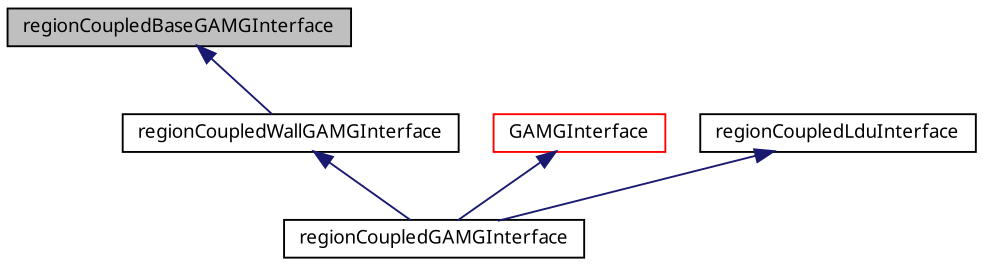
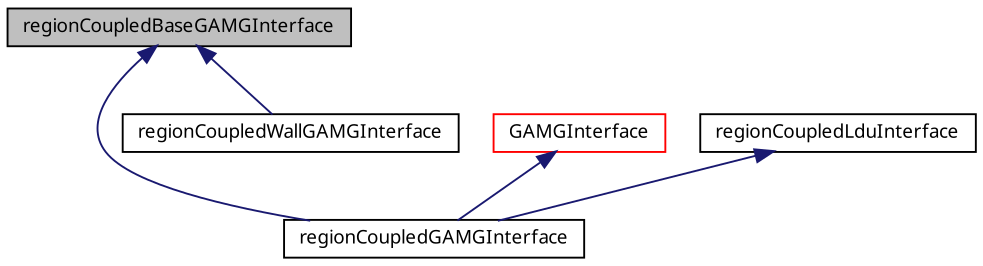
edge "regionCoupledGAMGInterface" -> "regionCoupledWallGAMGInterface": now "regionCoupledGAMGInterface" -> "regionCoupledBaseGAMGInterface"
